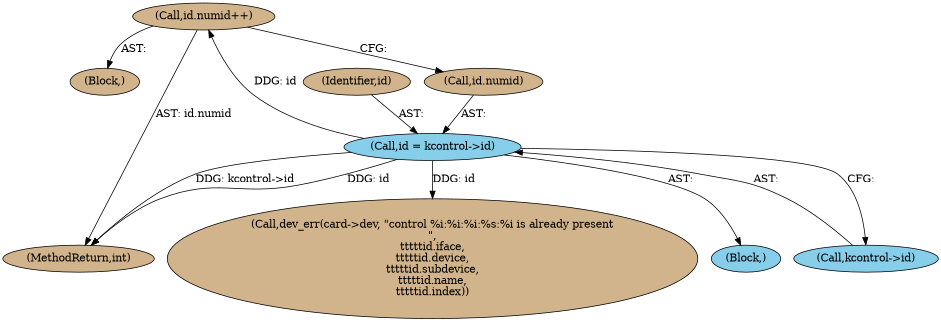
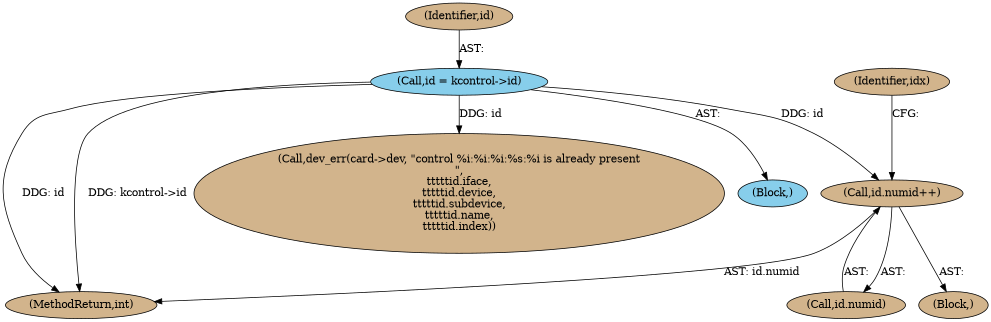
edge "(Call,id.numid++)" -> "(Call,id.numid)": label "CFG: " -> "AST: "
node "(Identifier,idx)": added
edge "(Call,id.numid)" -> "(Call,id = kcontrol->id)": now "(Call,id.numid)" -> "(Call,id.numid++)"
node "(Call,kcontrol->id)": removed
